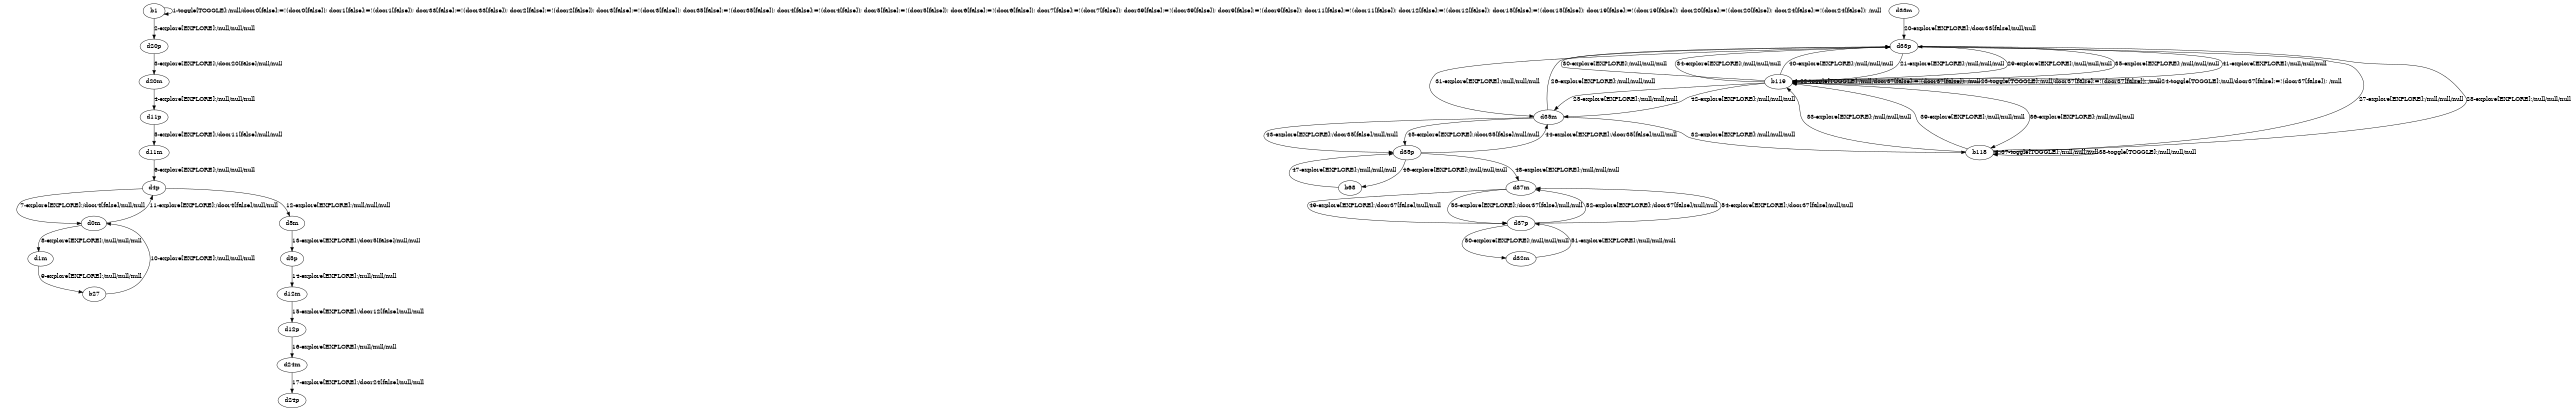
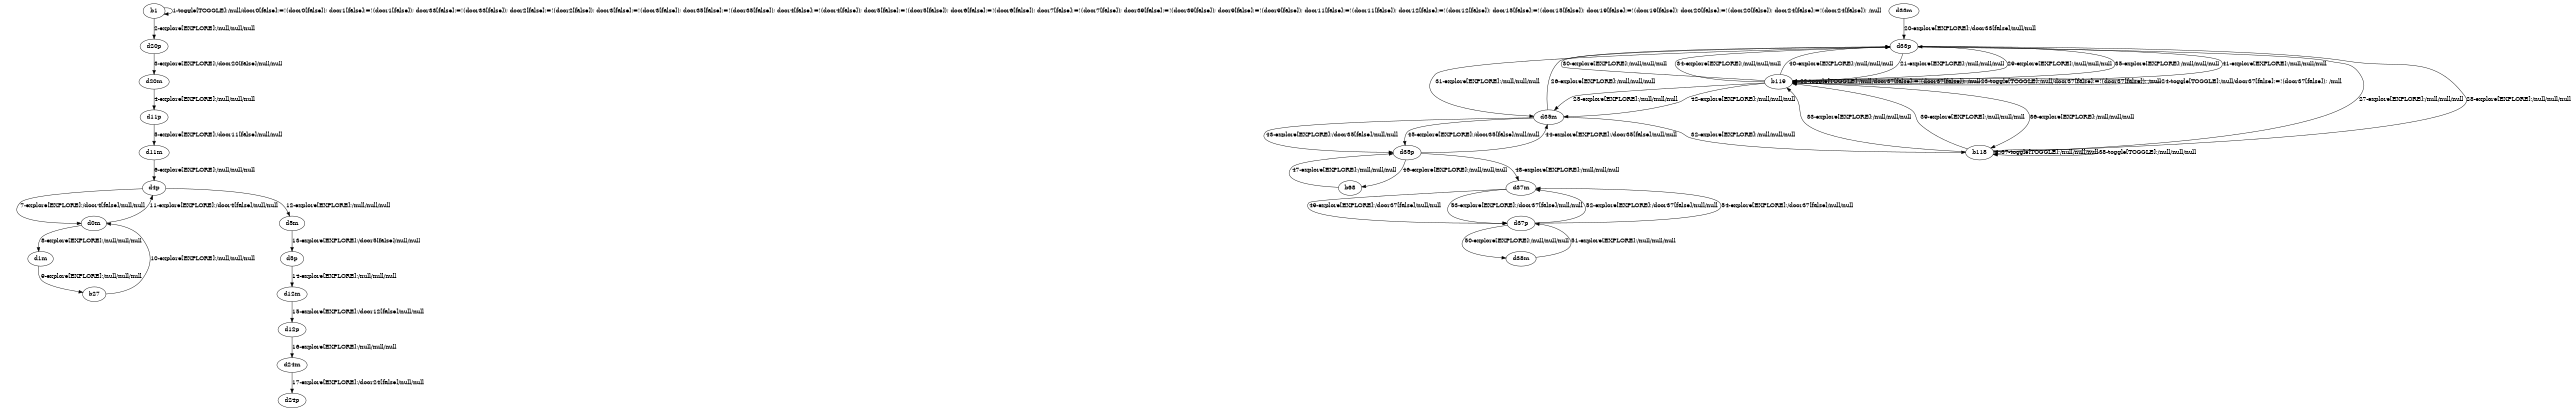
node "d32m": label "d32m" -> "d38m"
